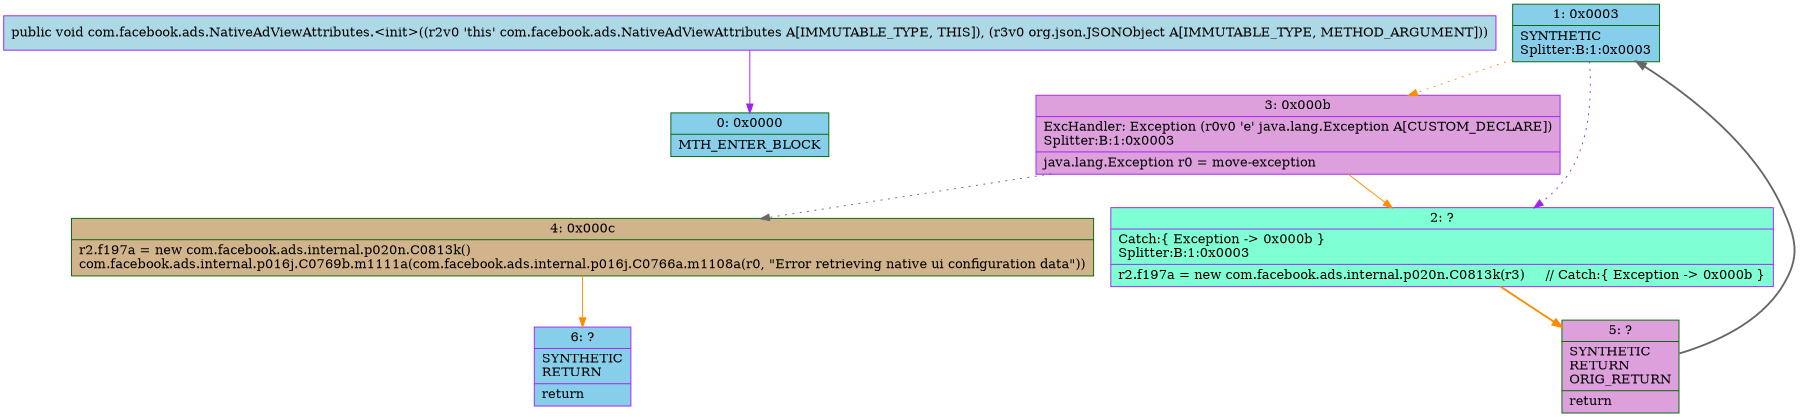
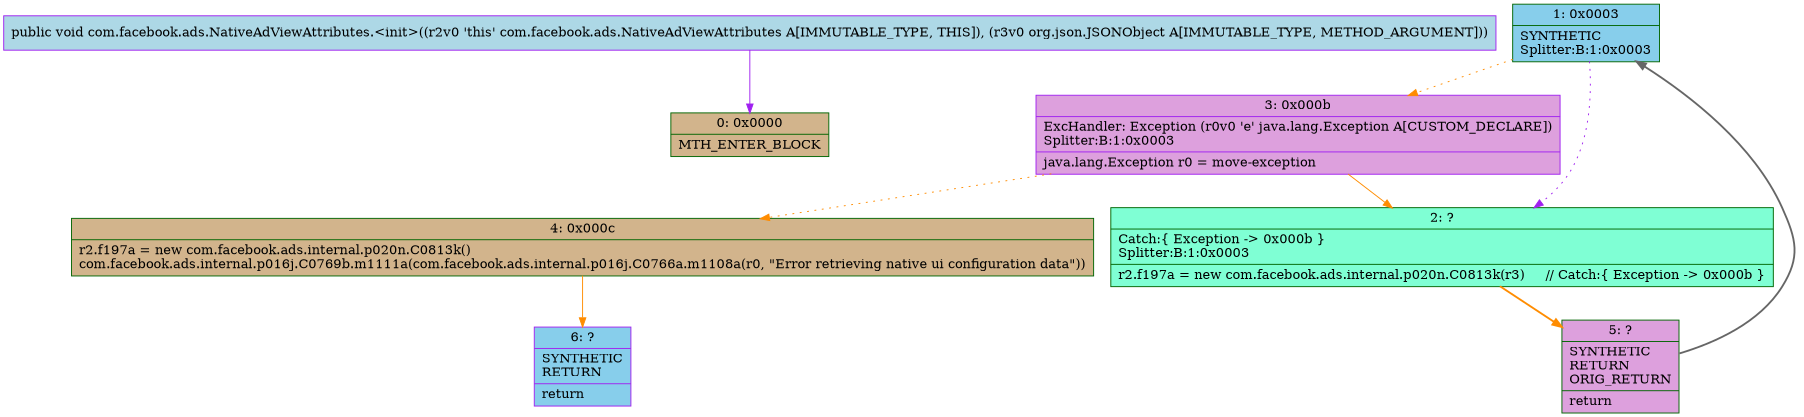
node "0: 0x0000": fillcolor skyblue -> tan
edge "3: 0x000b" -> "4: 0x000c": color gray40 -> darkorange
node "2: ?": color purple -> darkgreen
